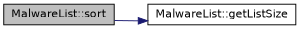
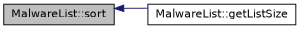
edge "MalwareList::sort" -> "MalwareList::getListSize": reversed
